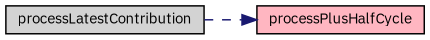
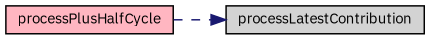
edge "processLatestContribution" -> "processPlusHalfCycle": reversed
